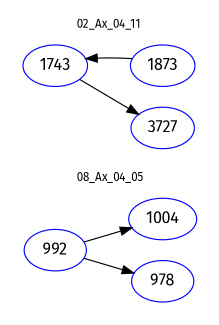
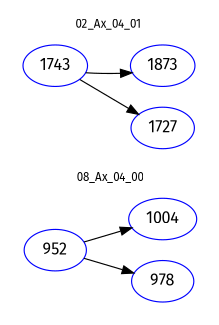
cluster "02_Ax_04_11": label "02_Ax_04_11" -> "02_Ax_04_01"
edge "1873" -> "1743": reversed
node "3727": label "3727" -> "1727"
cluster "08_Ax_04_05": label "08_Ax_04_05" -> "08_Ax_04_00"
node "992": label "992" -> "952"
